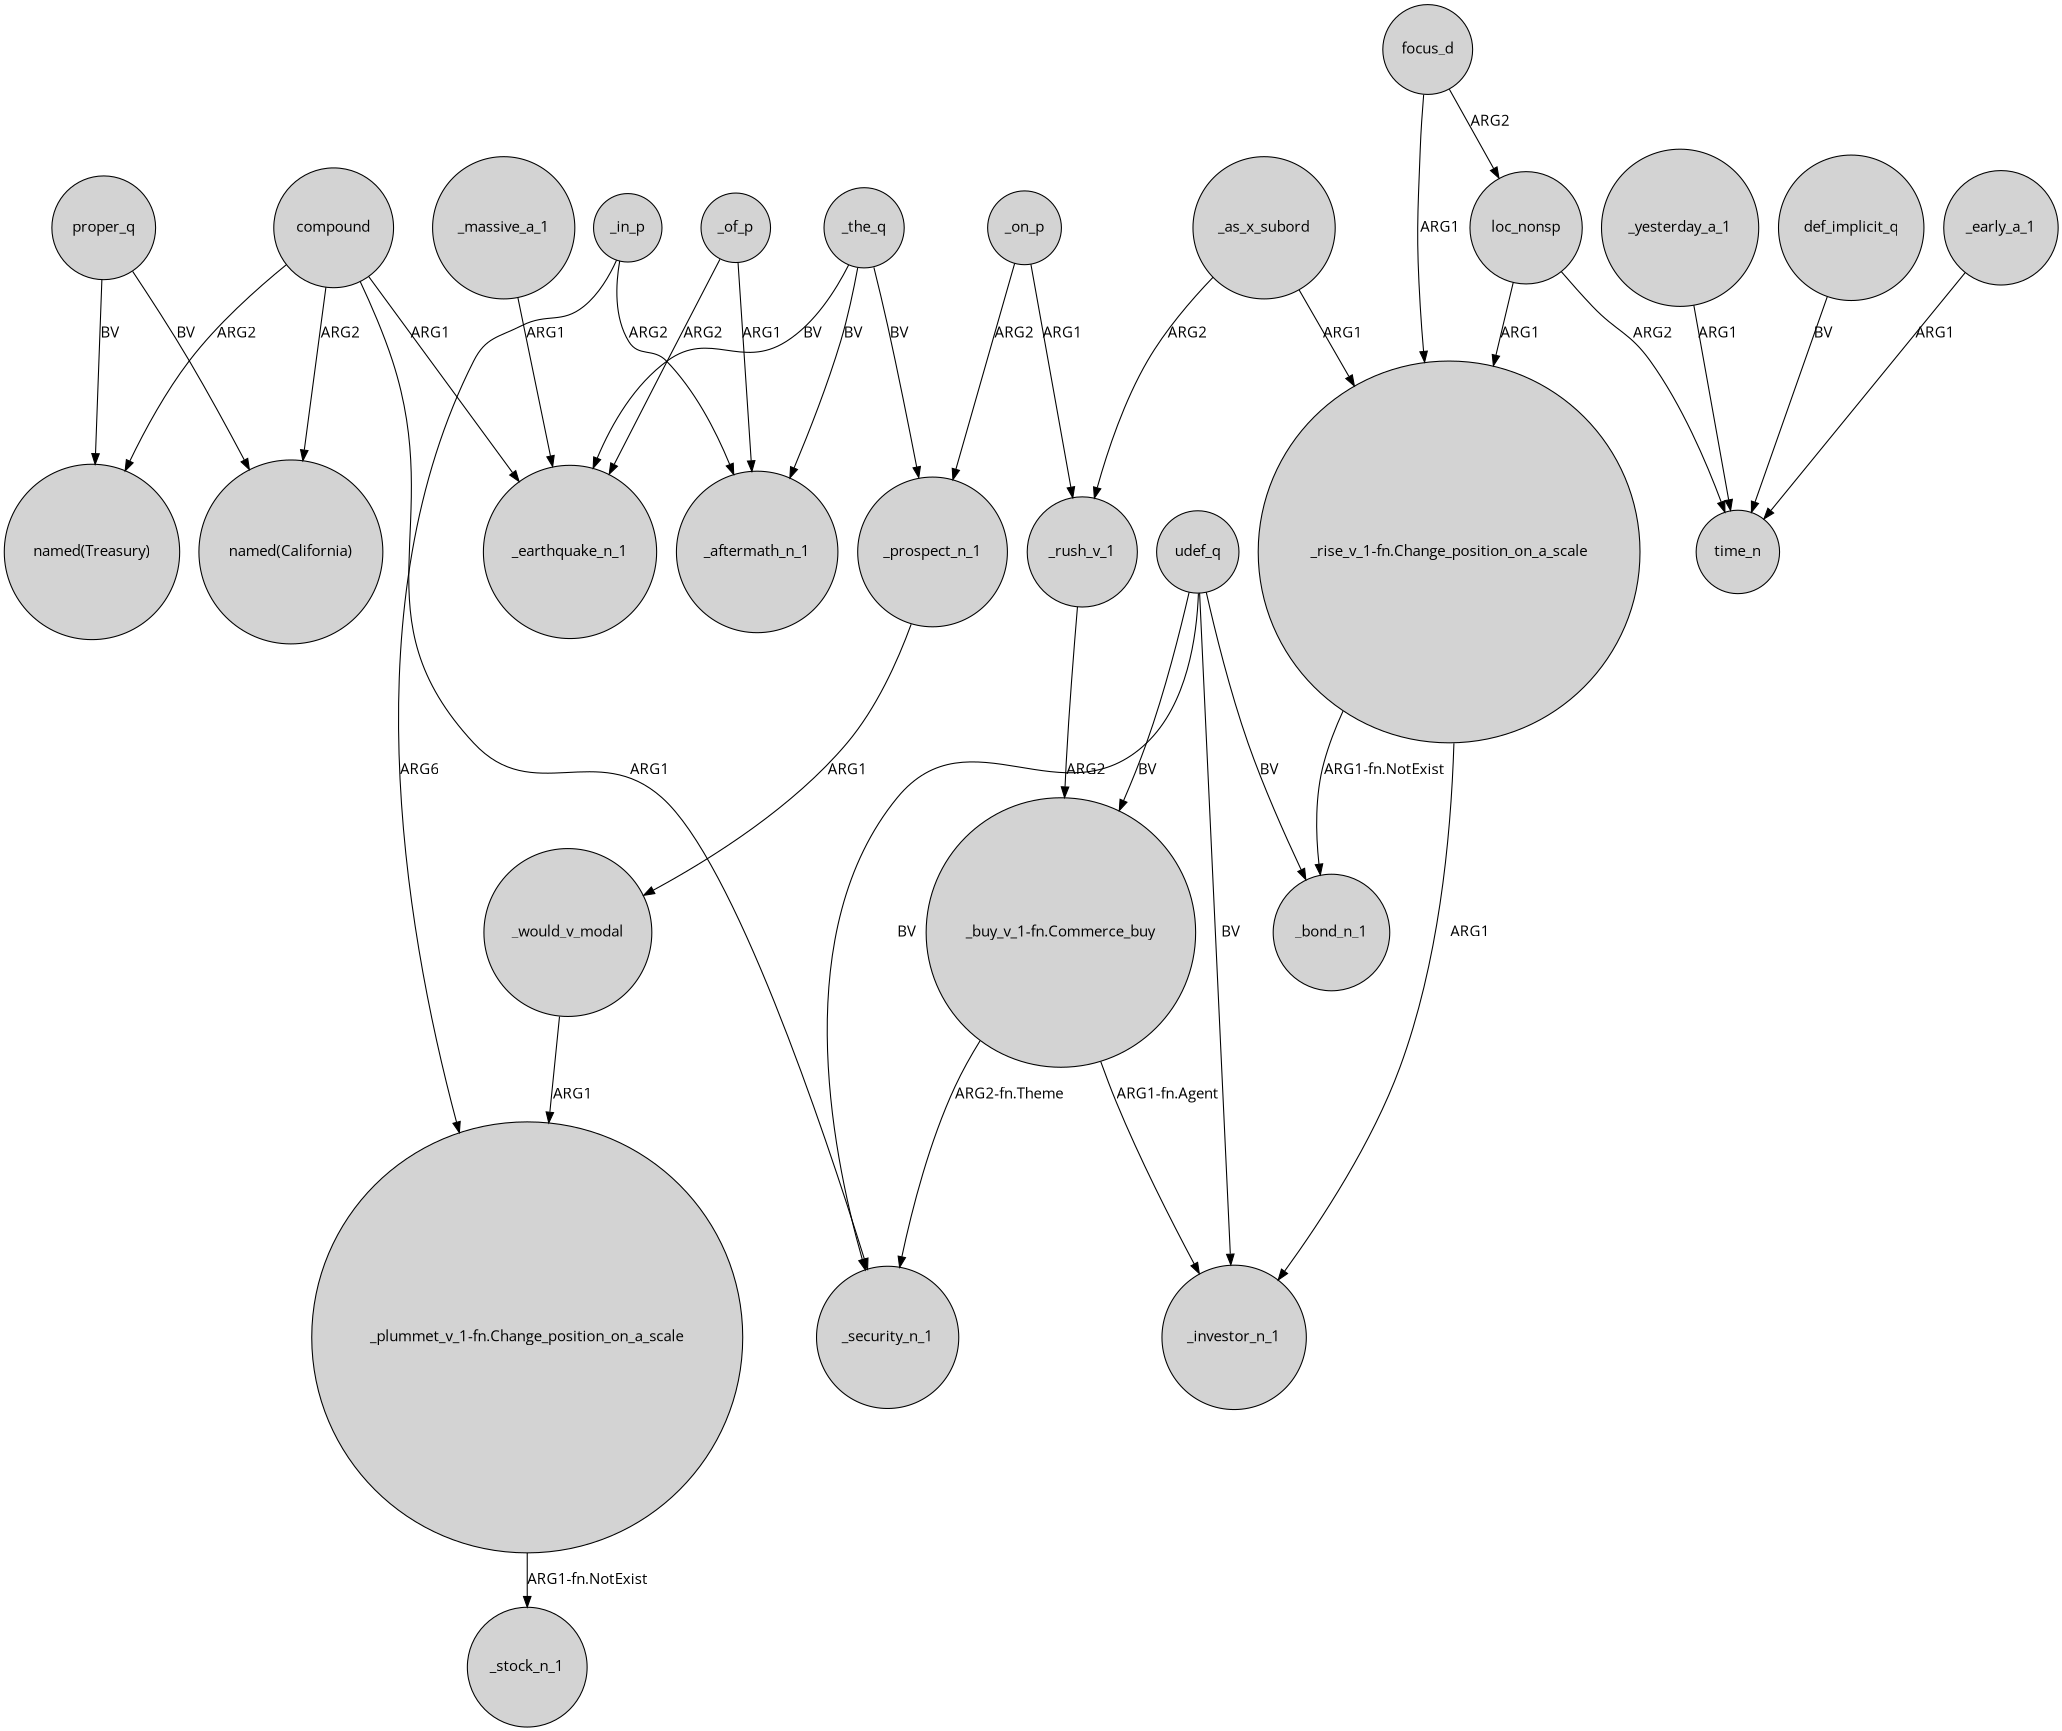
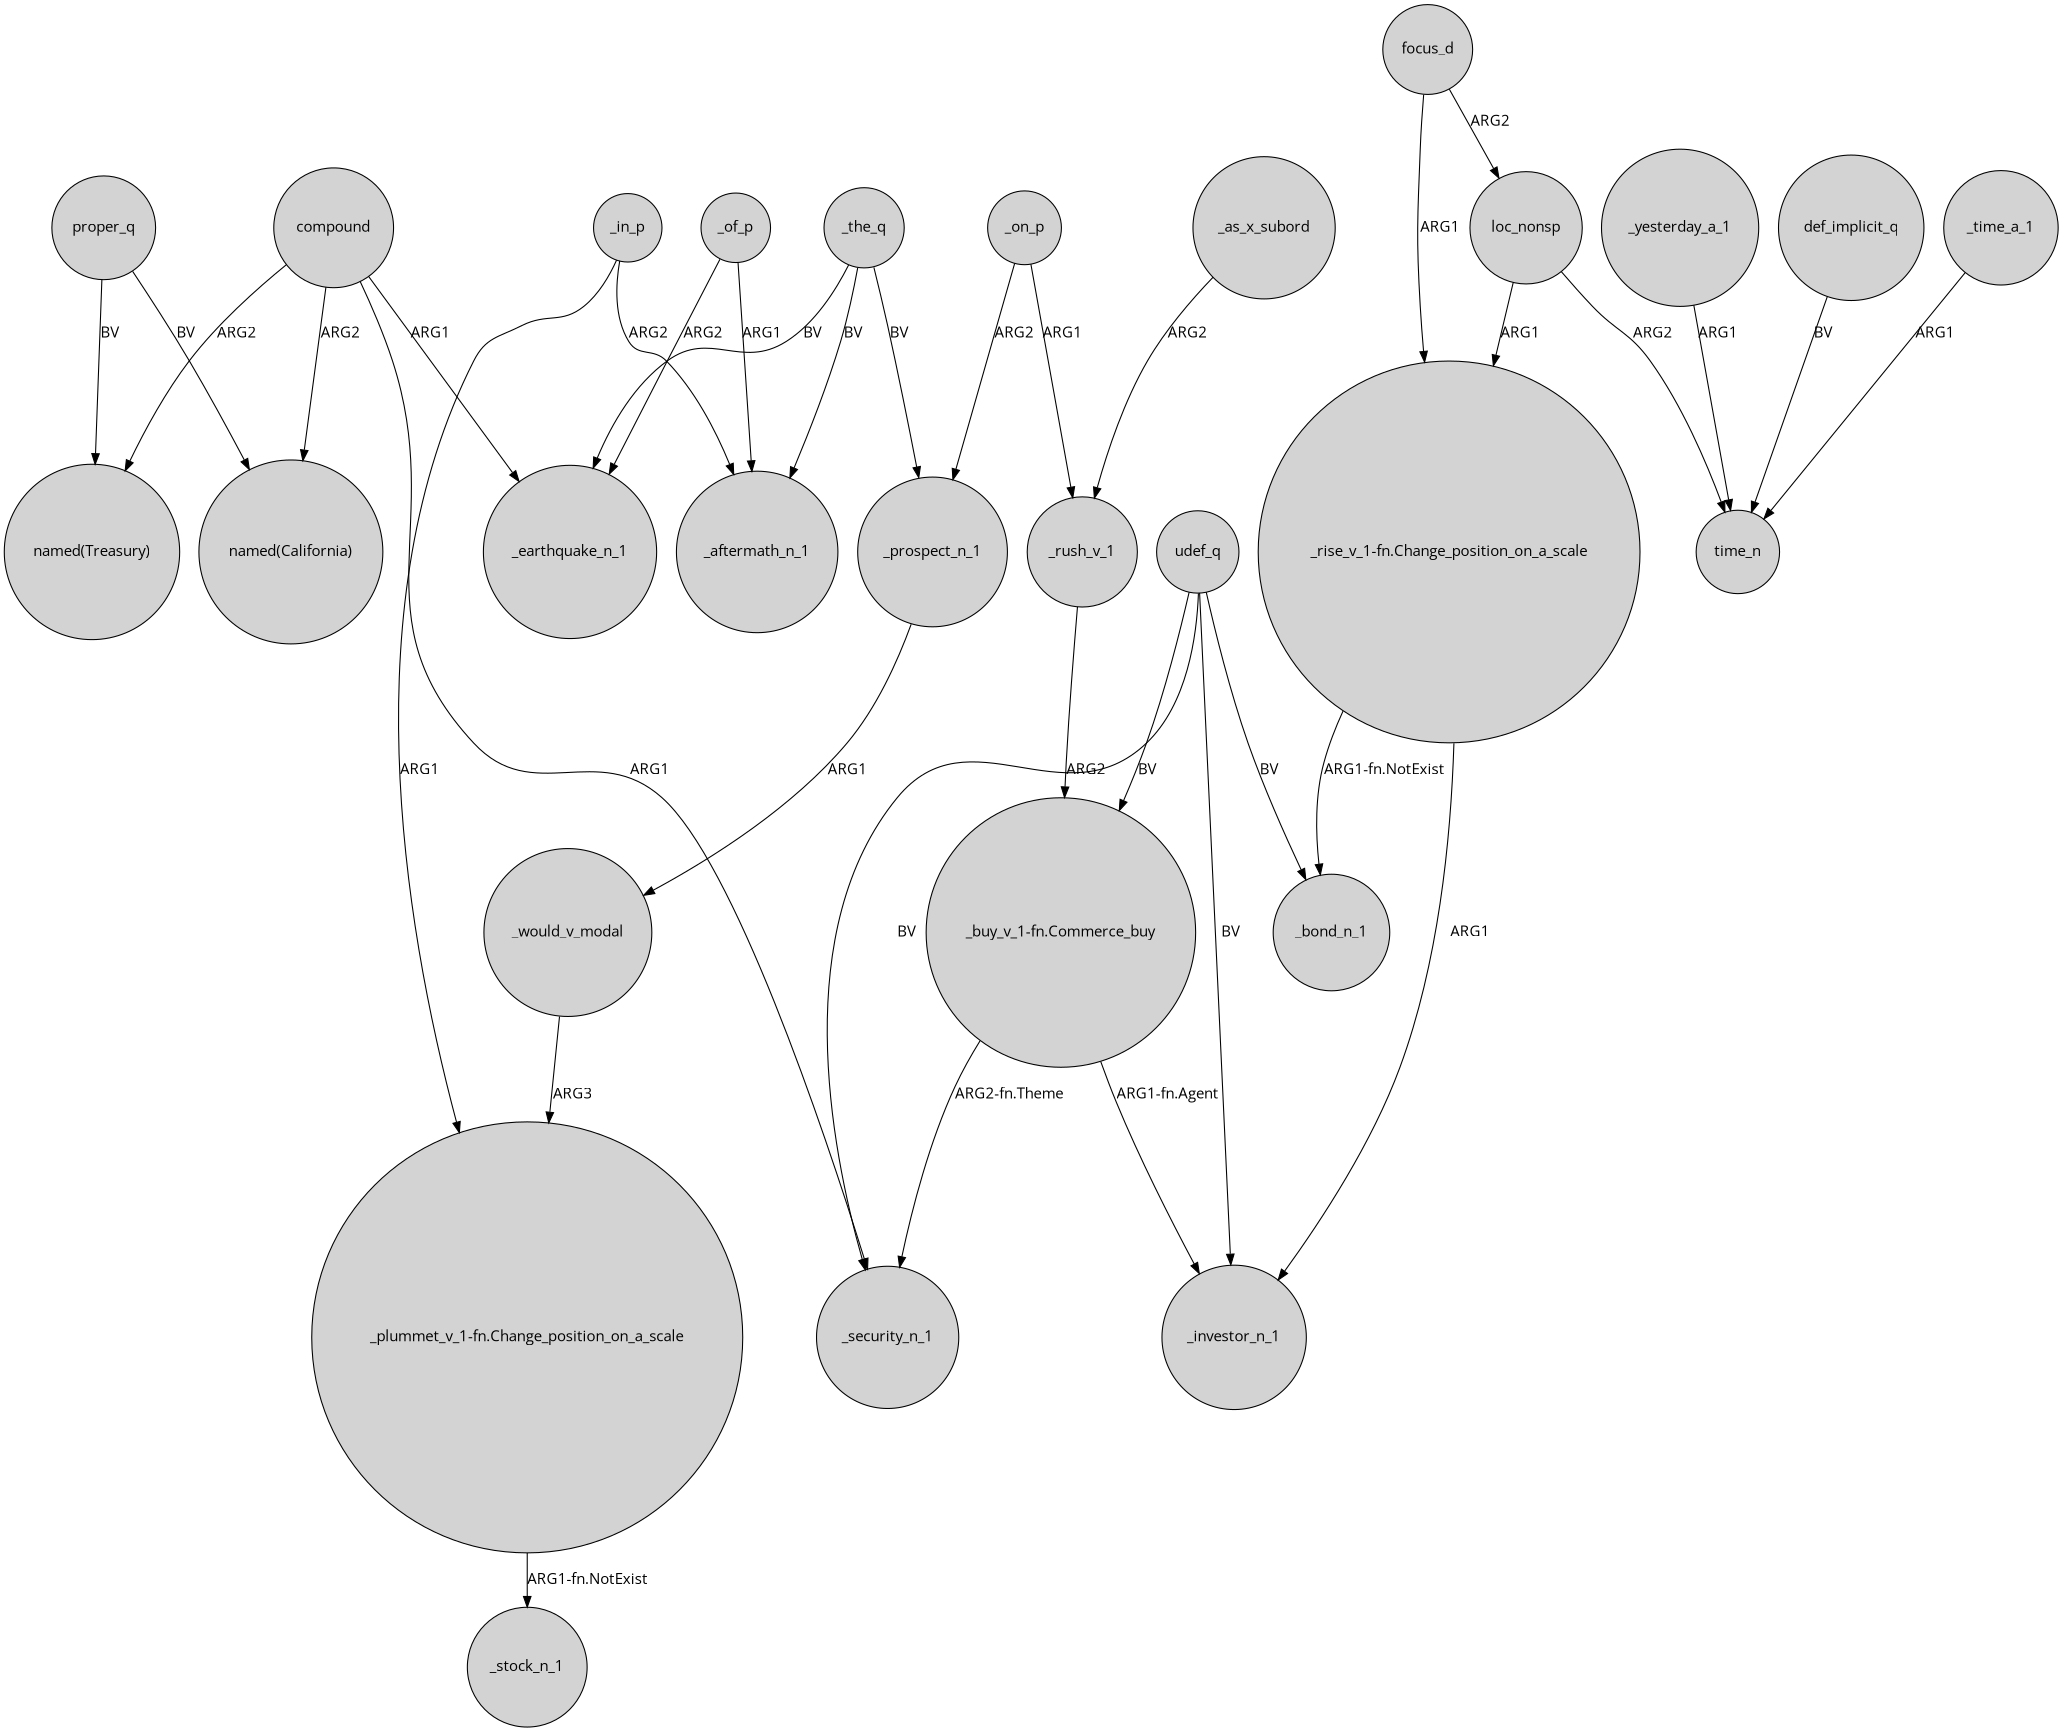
node "_massive_a_1": removed
node "_early_a_1": label "_early_a_1" -> "_time_a_1"
edge "_as_x_subord" -> "_rise_v_1-fn.Change_position_on_a_scale": removed, label "ARG1"
edge "_in_p" -> "_plummet_v_1-fn.Change_position_on_a_scale": label "ARG6" -> "ARG1"
edge "_would_v_modal" -> "_plummet_v_1-fn.Change_position_on_a_scale": label "ARG1" -> "ARG3"
